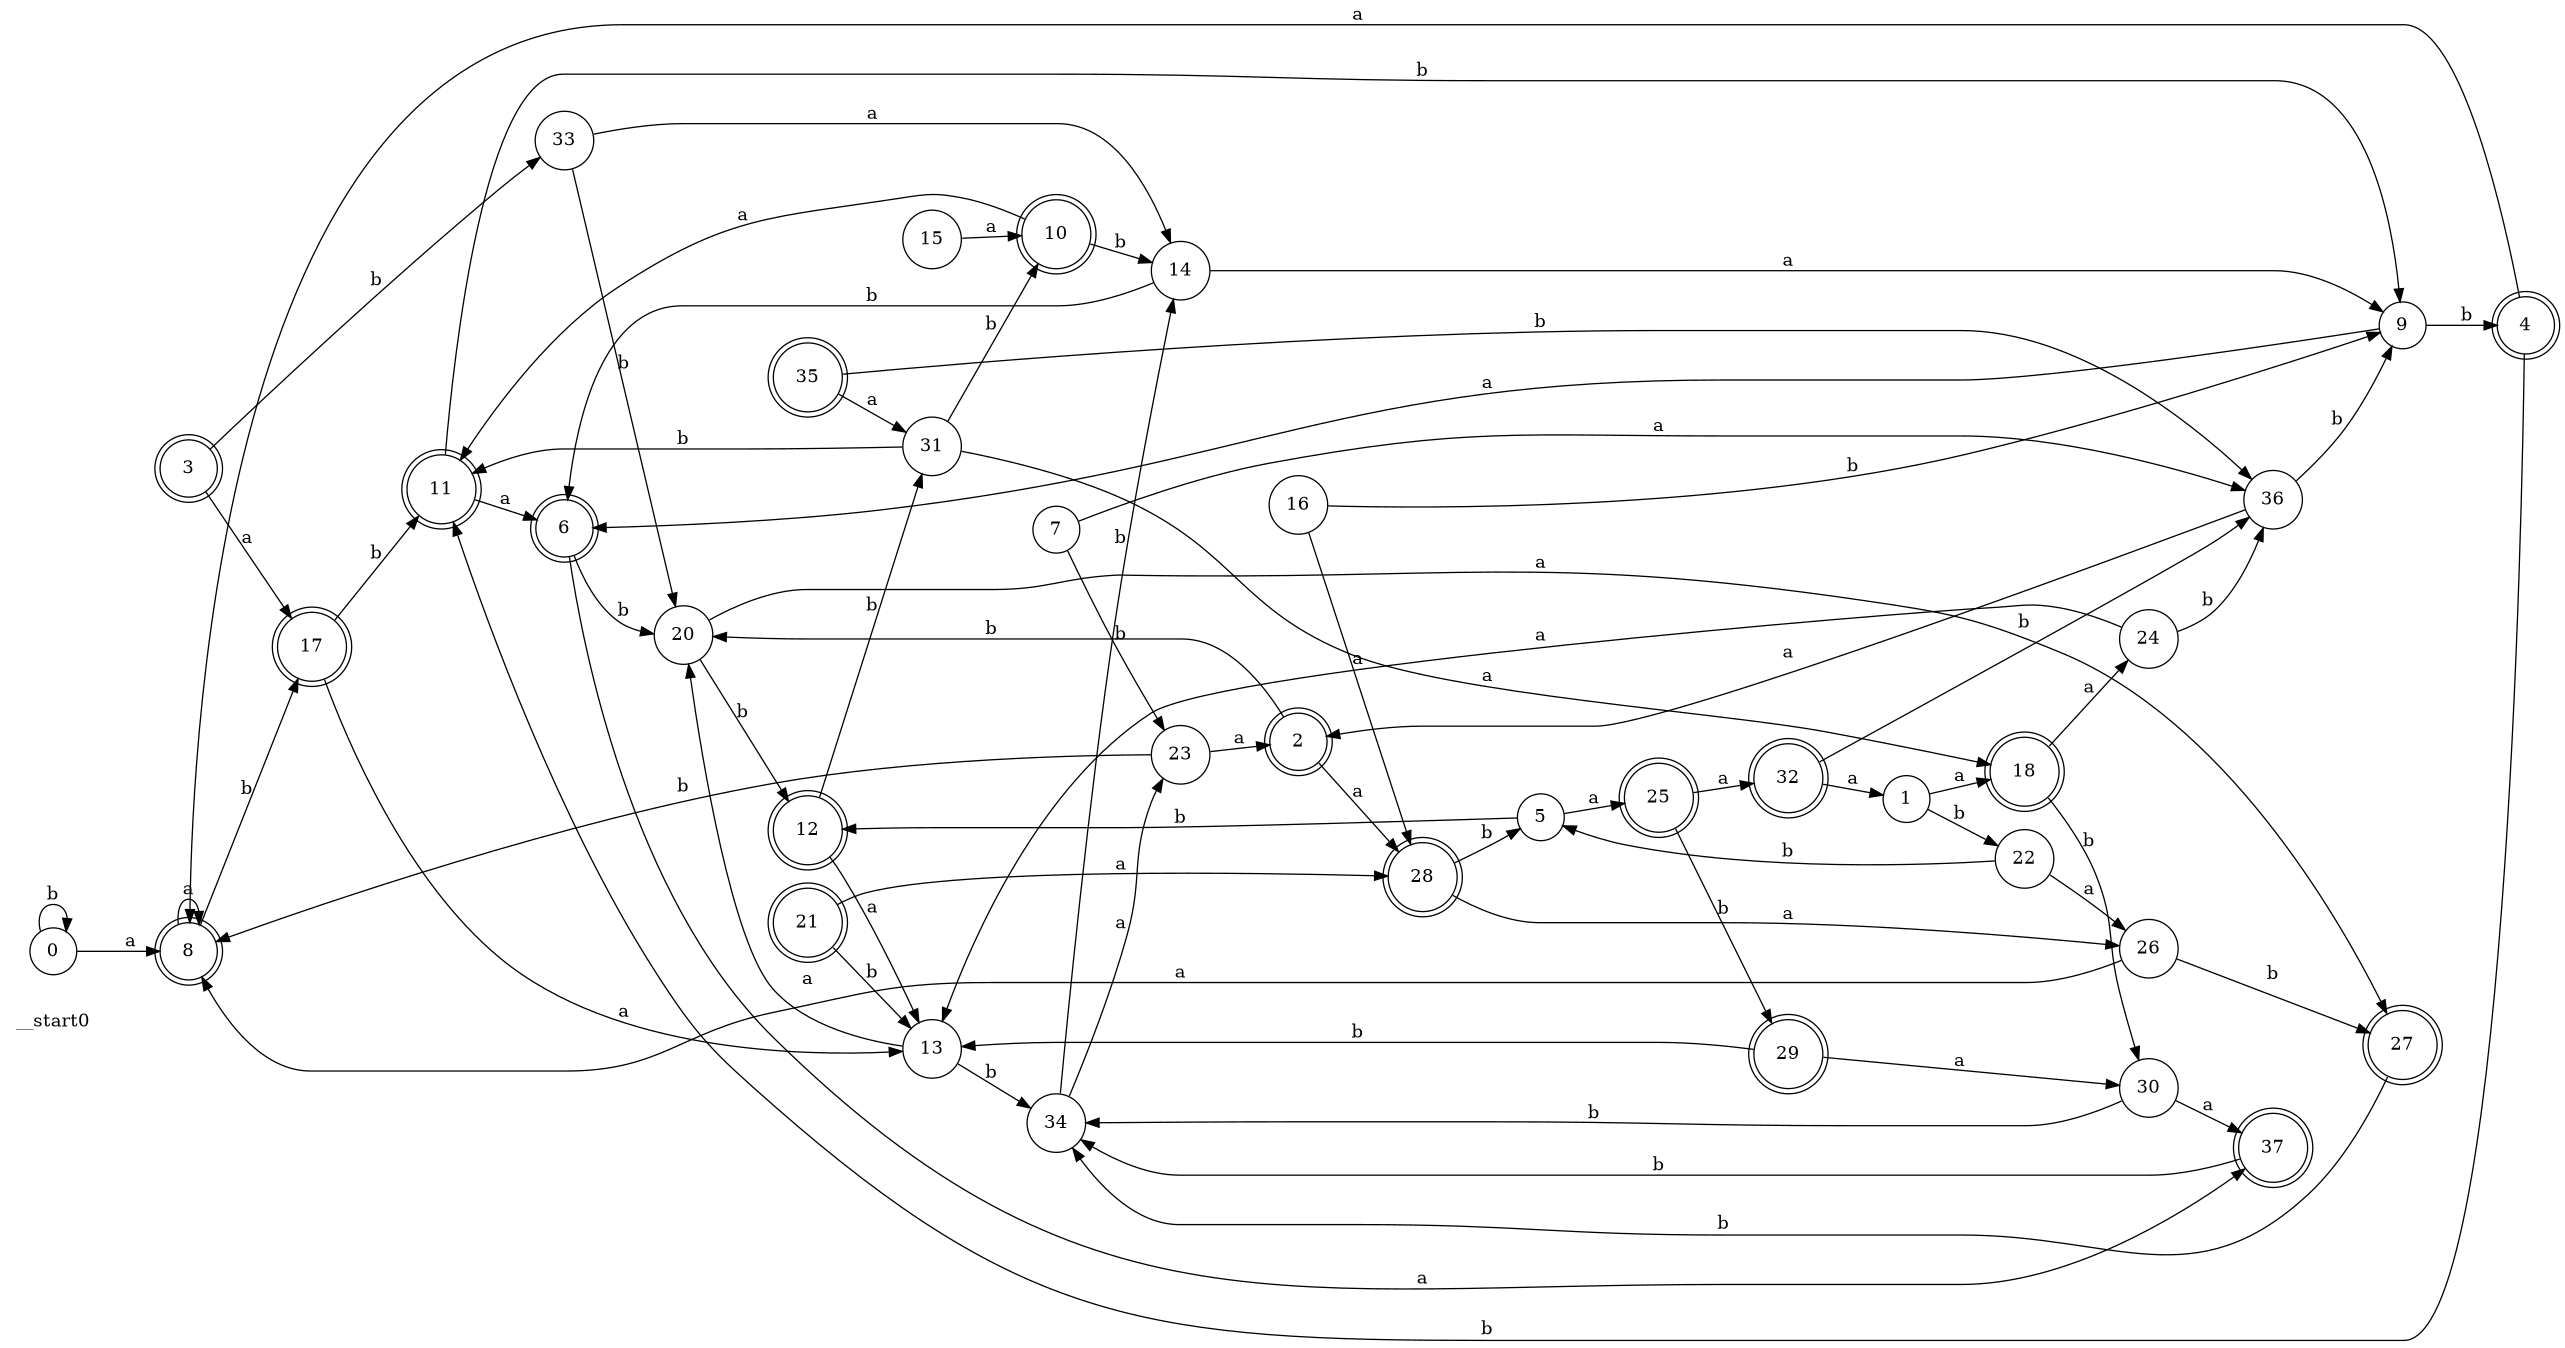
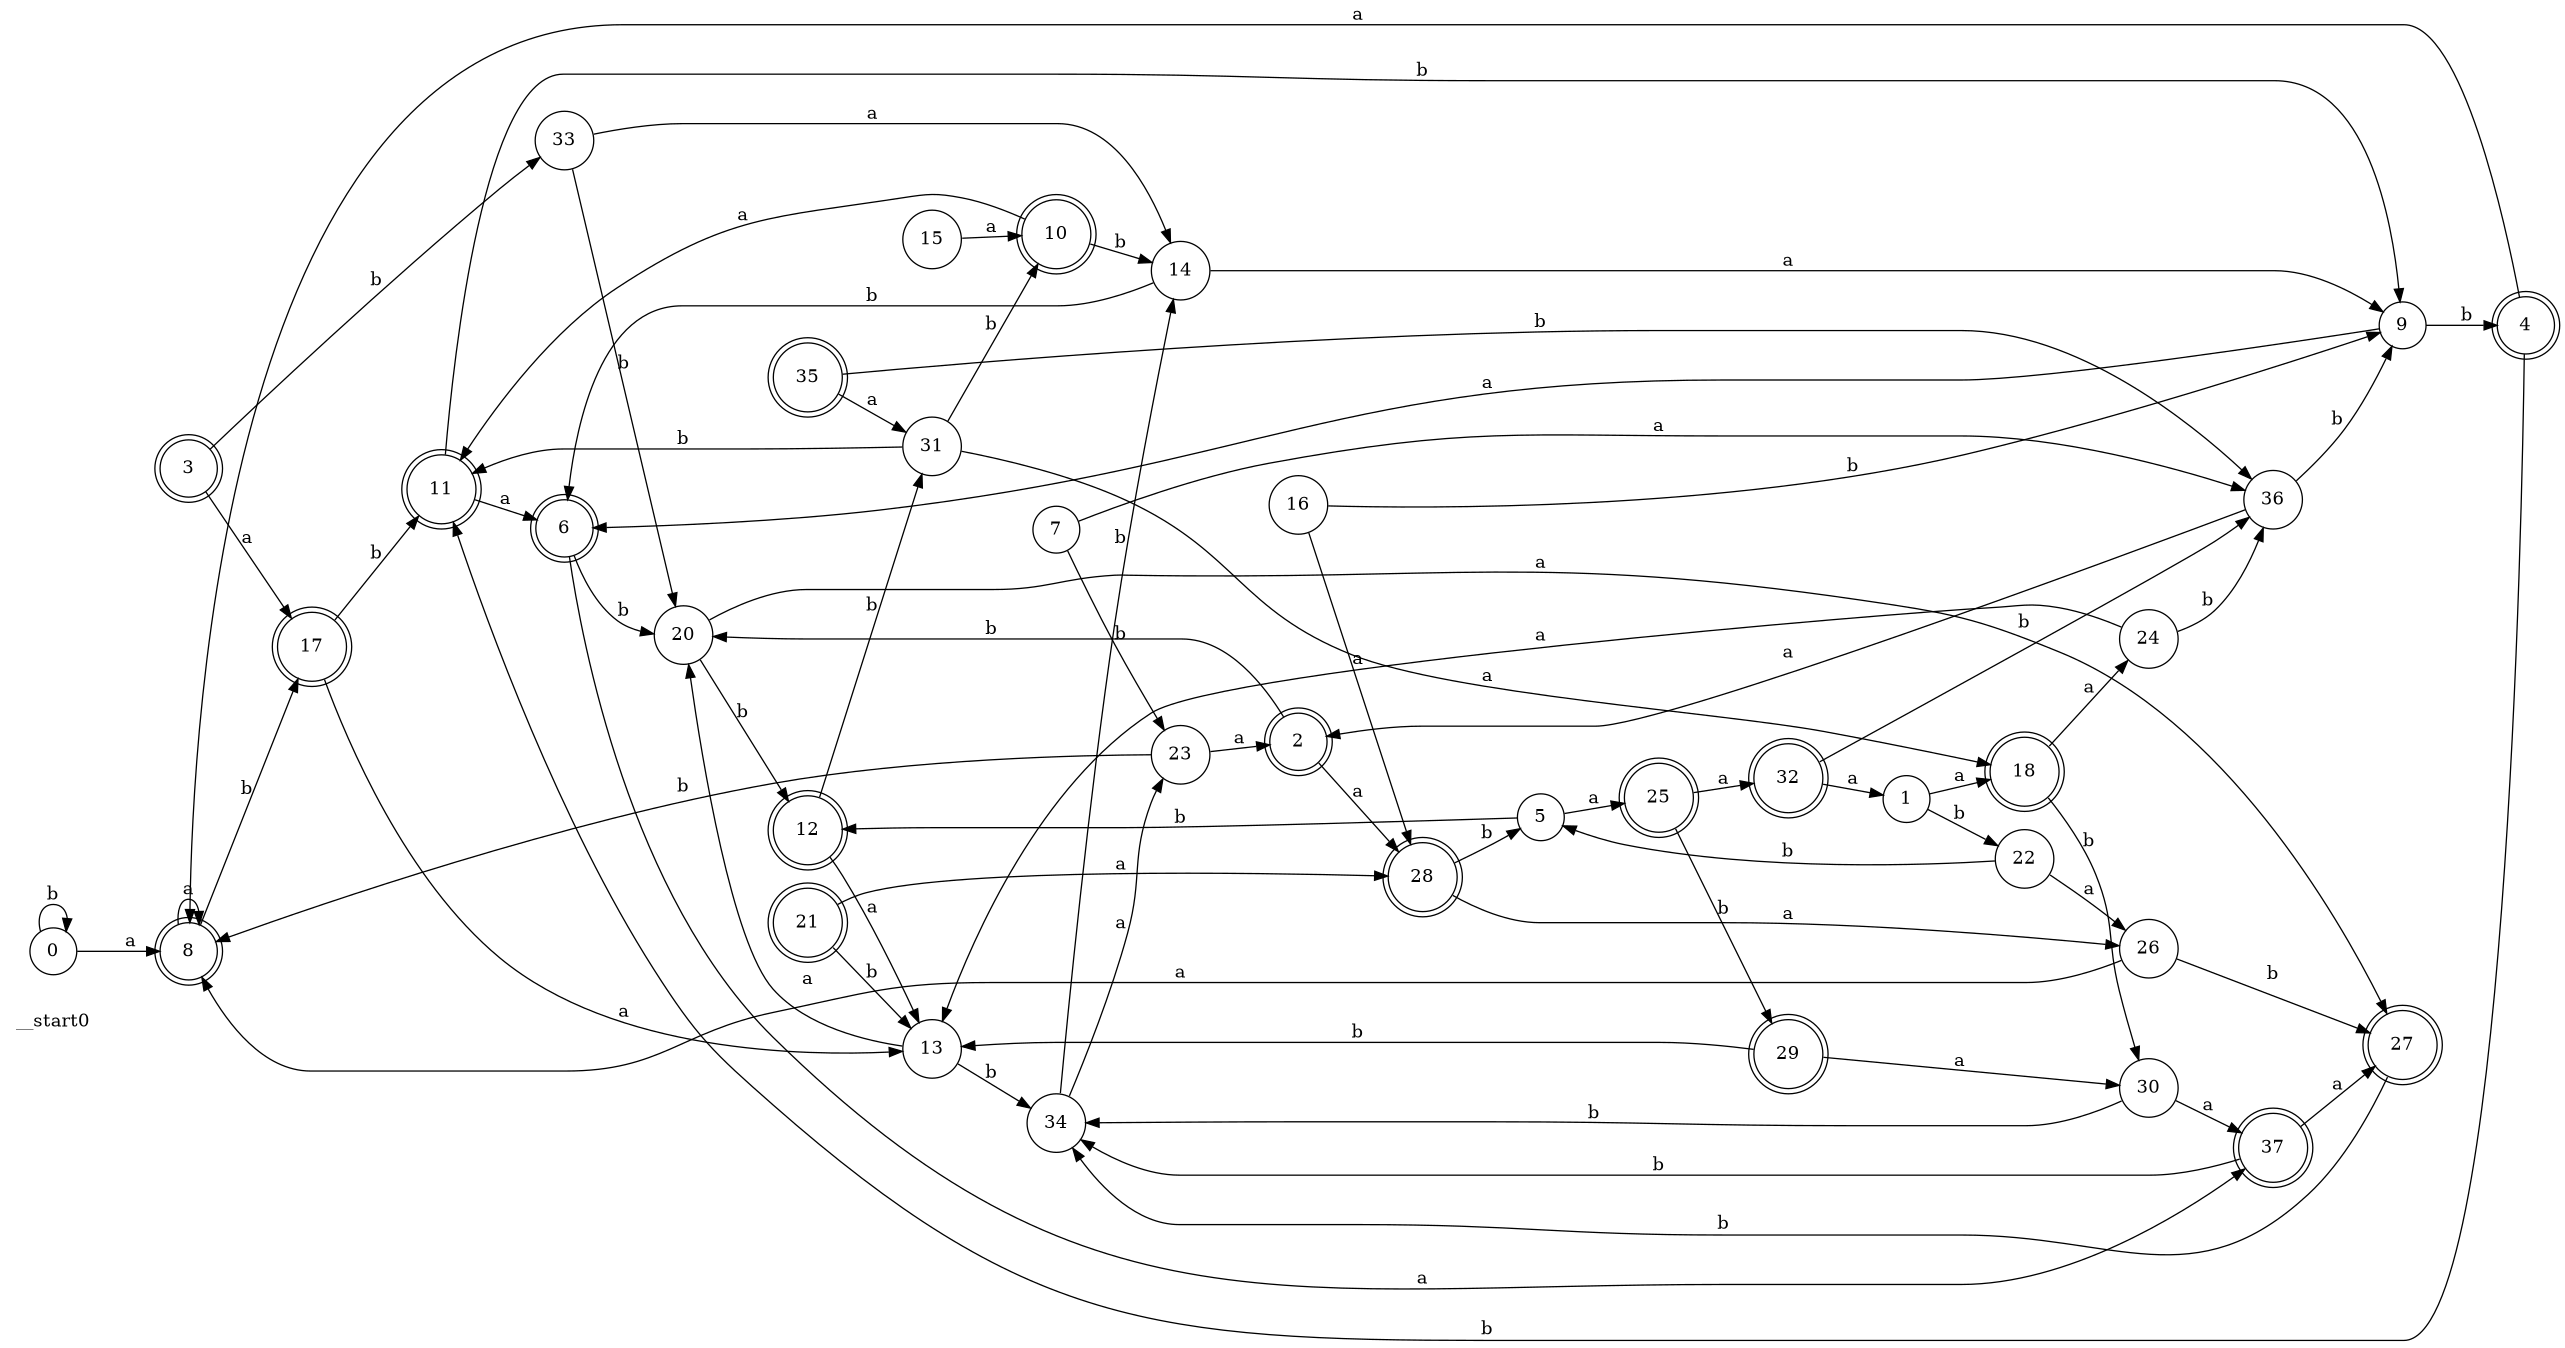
edge "37" -> "27": added, label "a"
